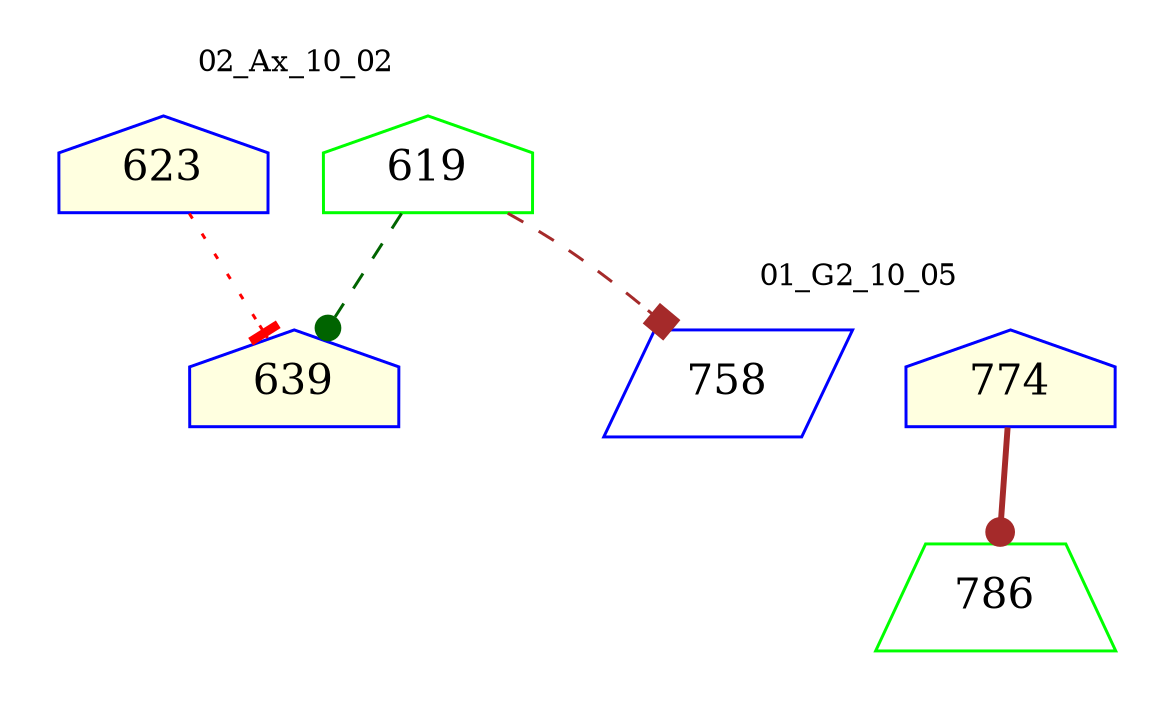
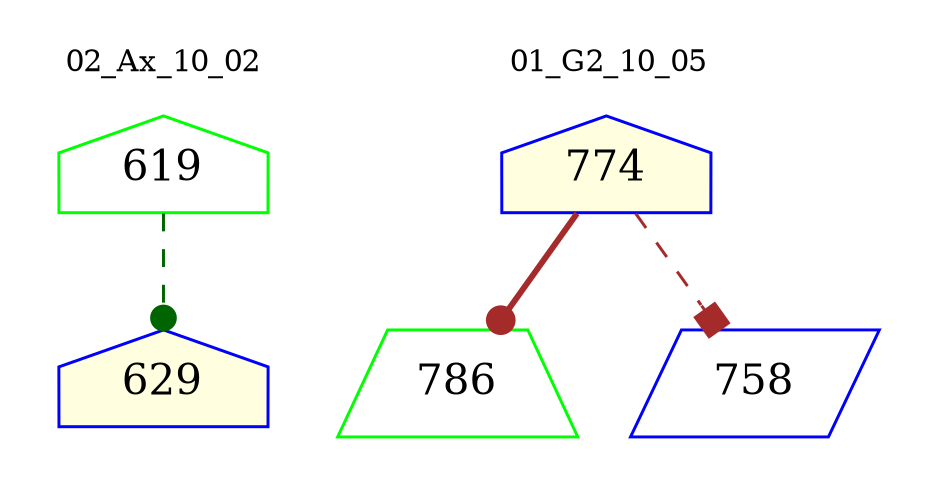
node "623": removed
edge "619" -> "758": now "774" -> "758"
node "639": label "639" -> "629"
